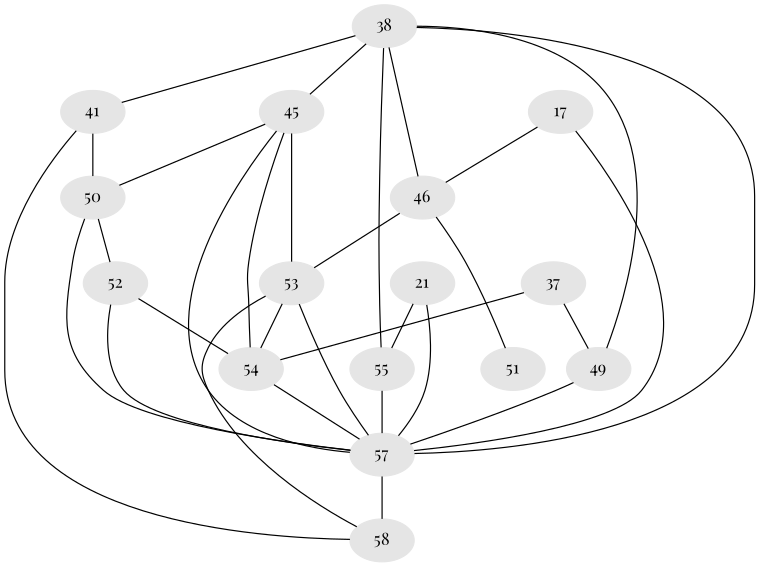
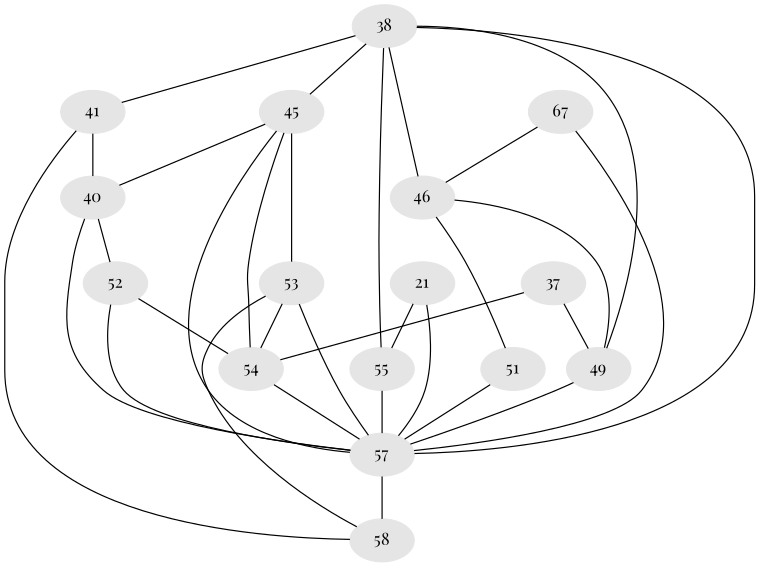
node "17": label "17" -> "67"
node "50": label "50" -> "40"
edge "46" -- "53": now "46" -- "49"
edge "51" -- "57": added
